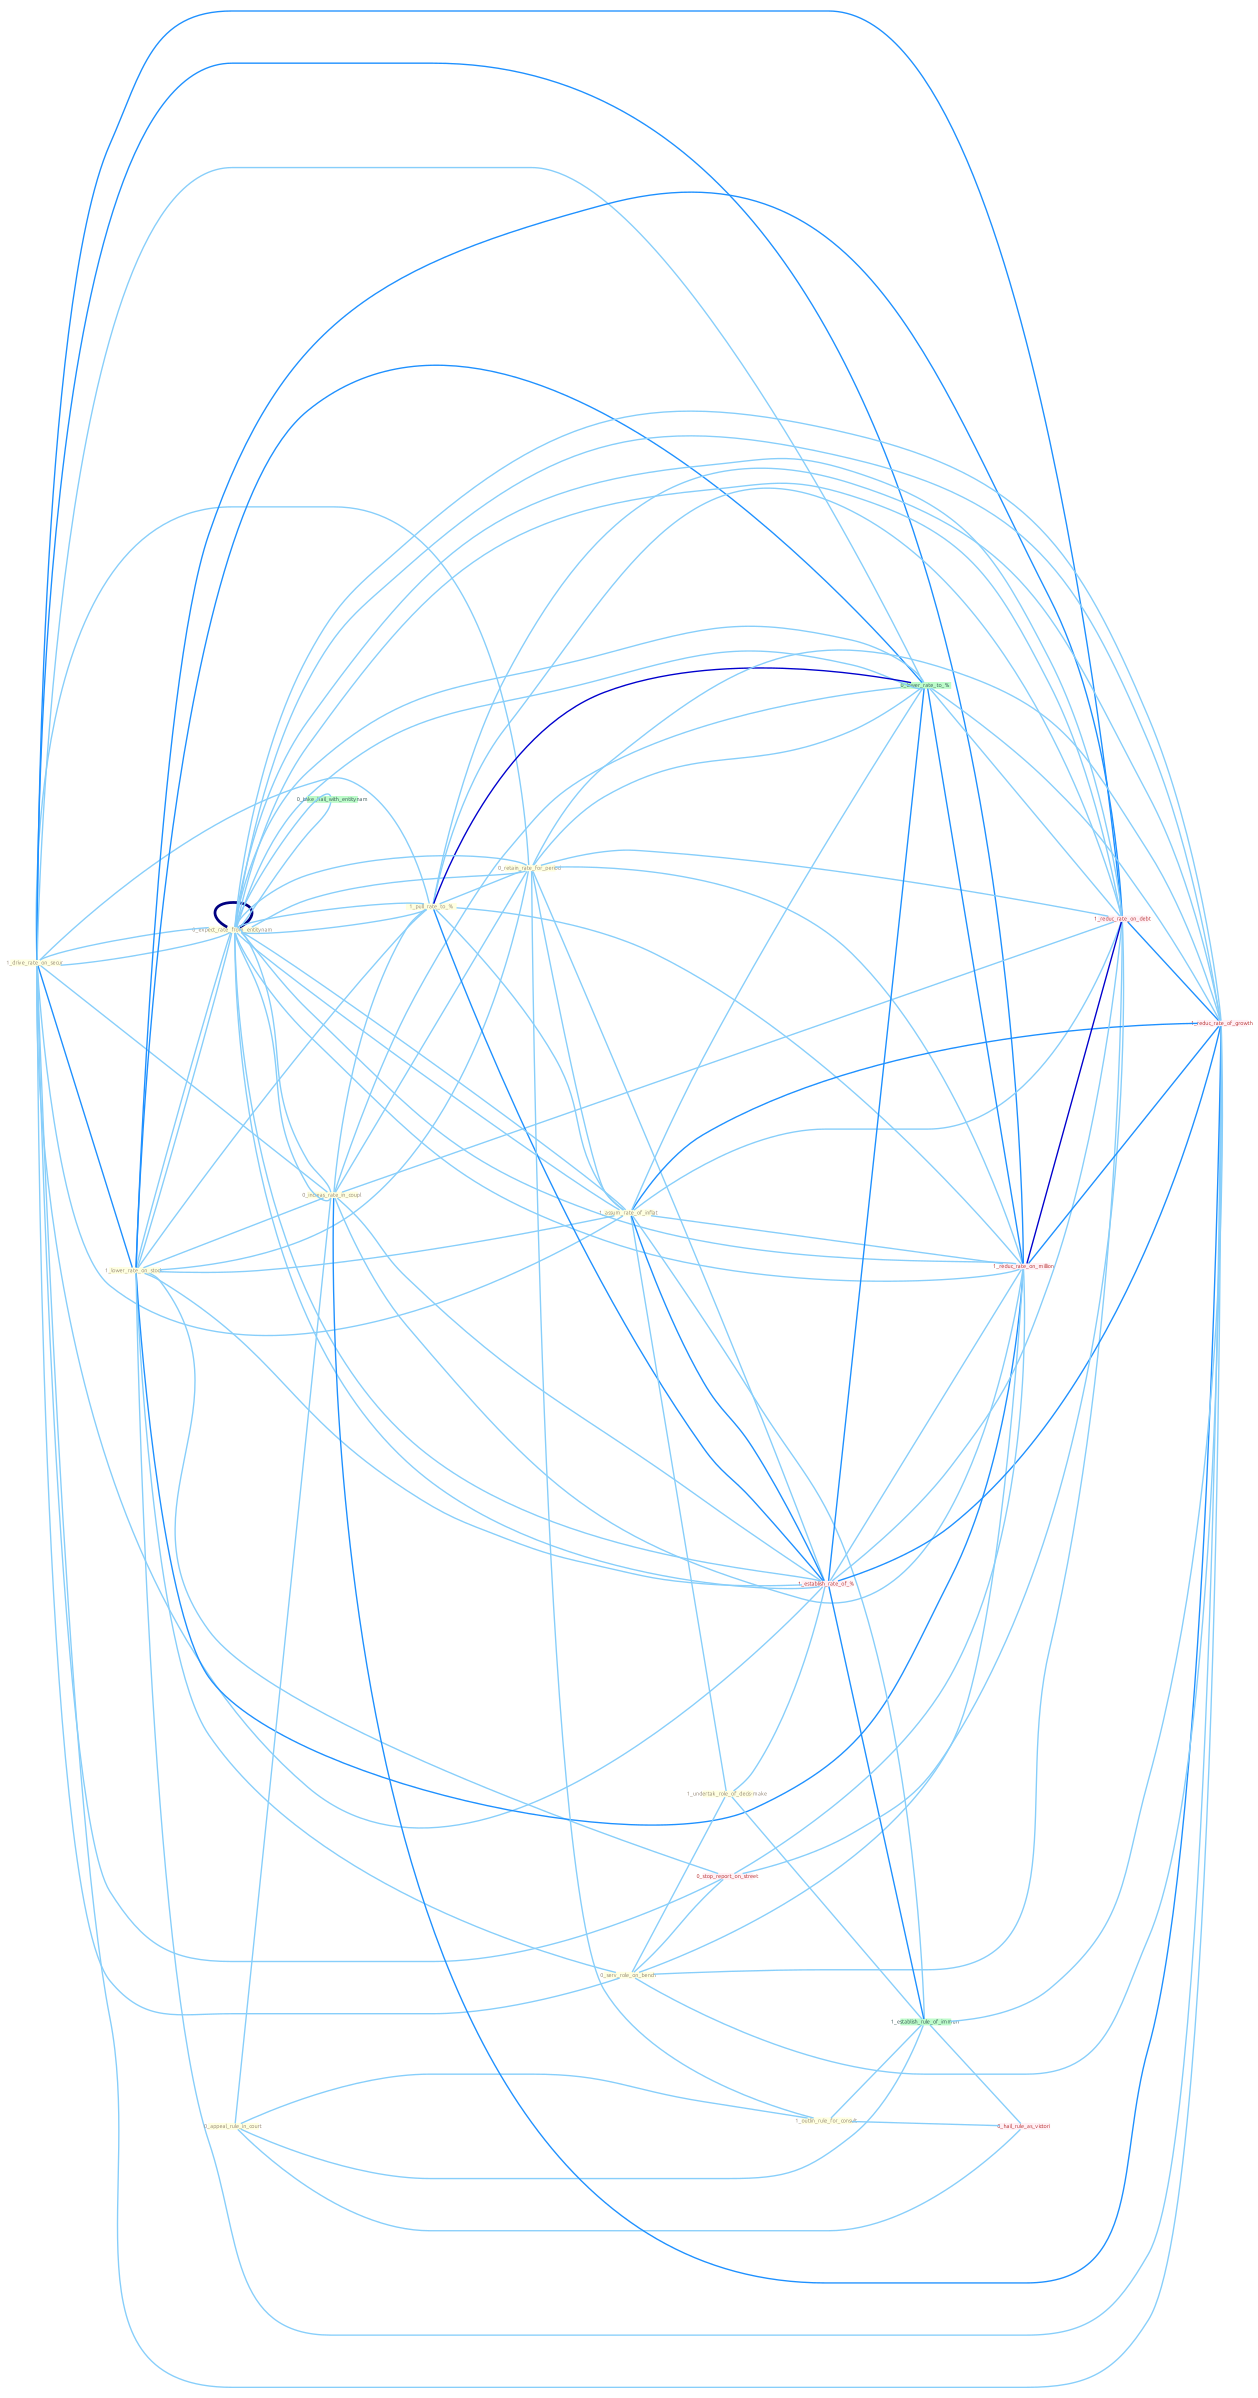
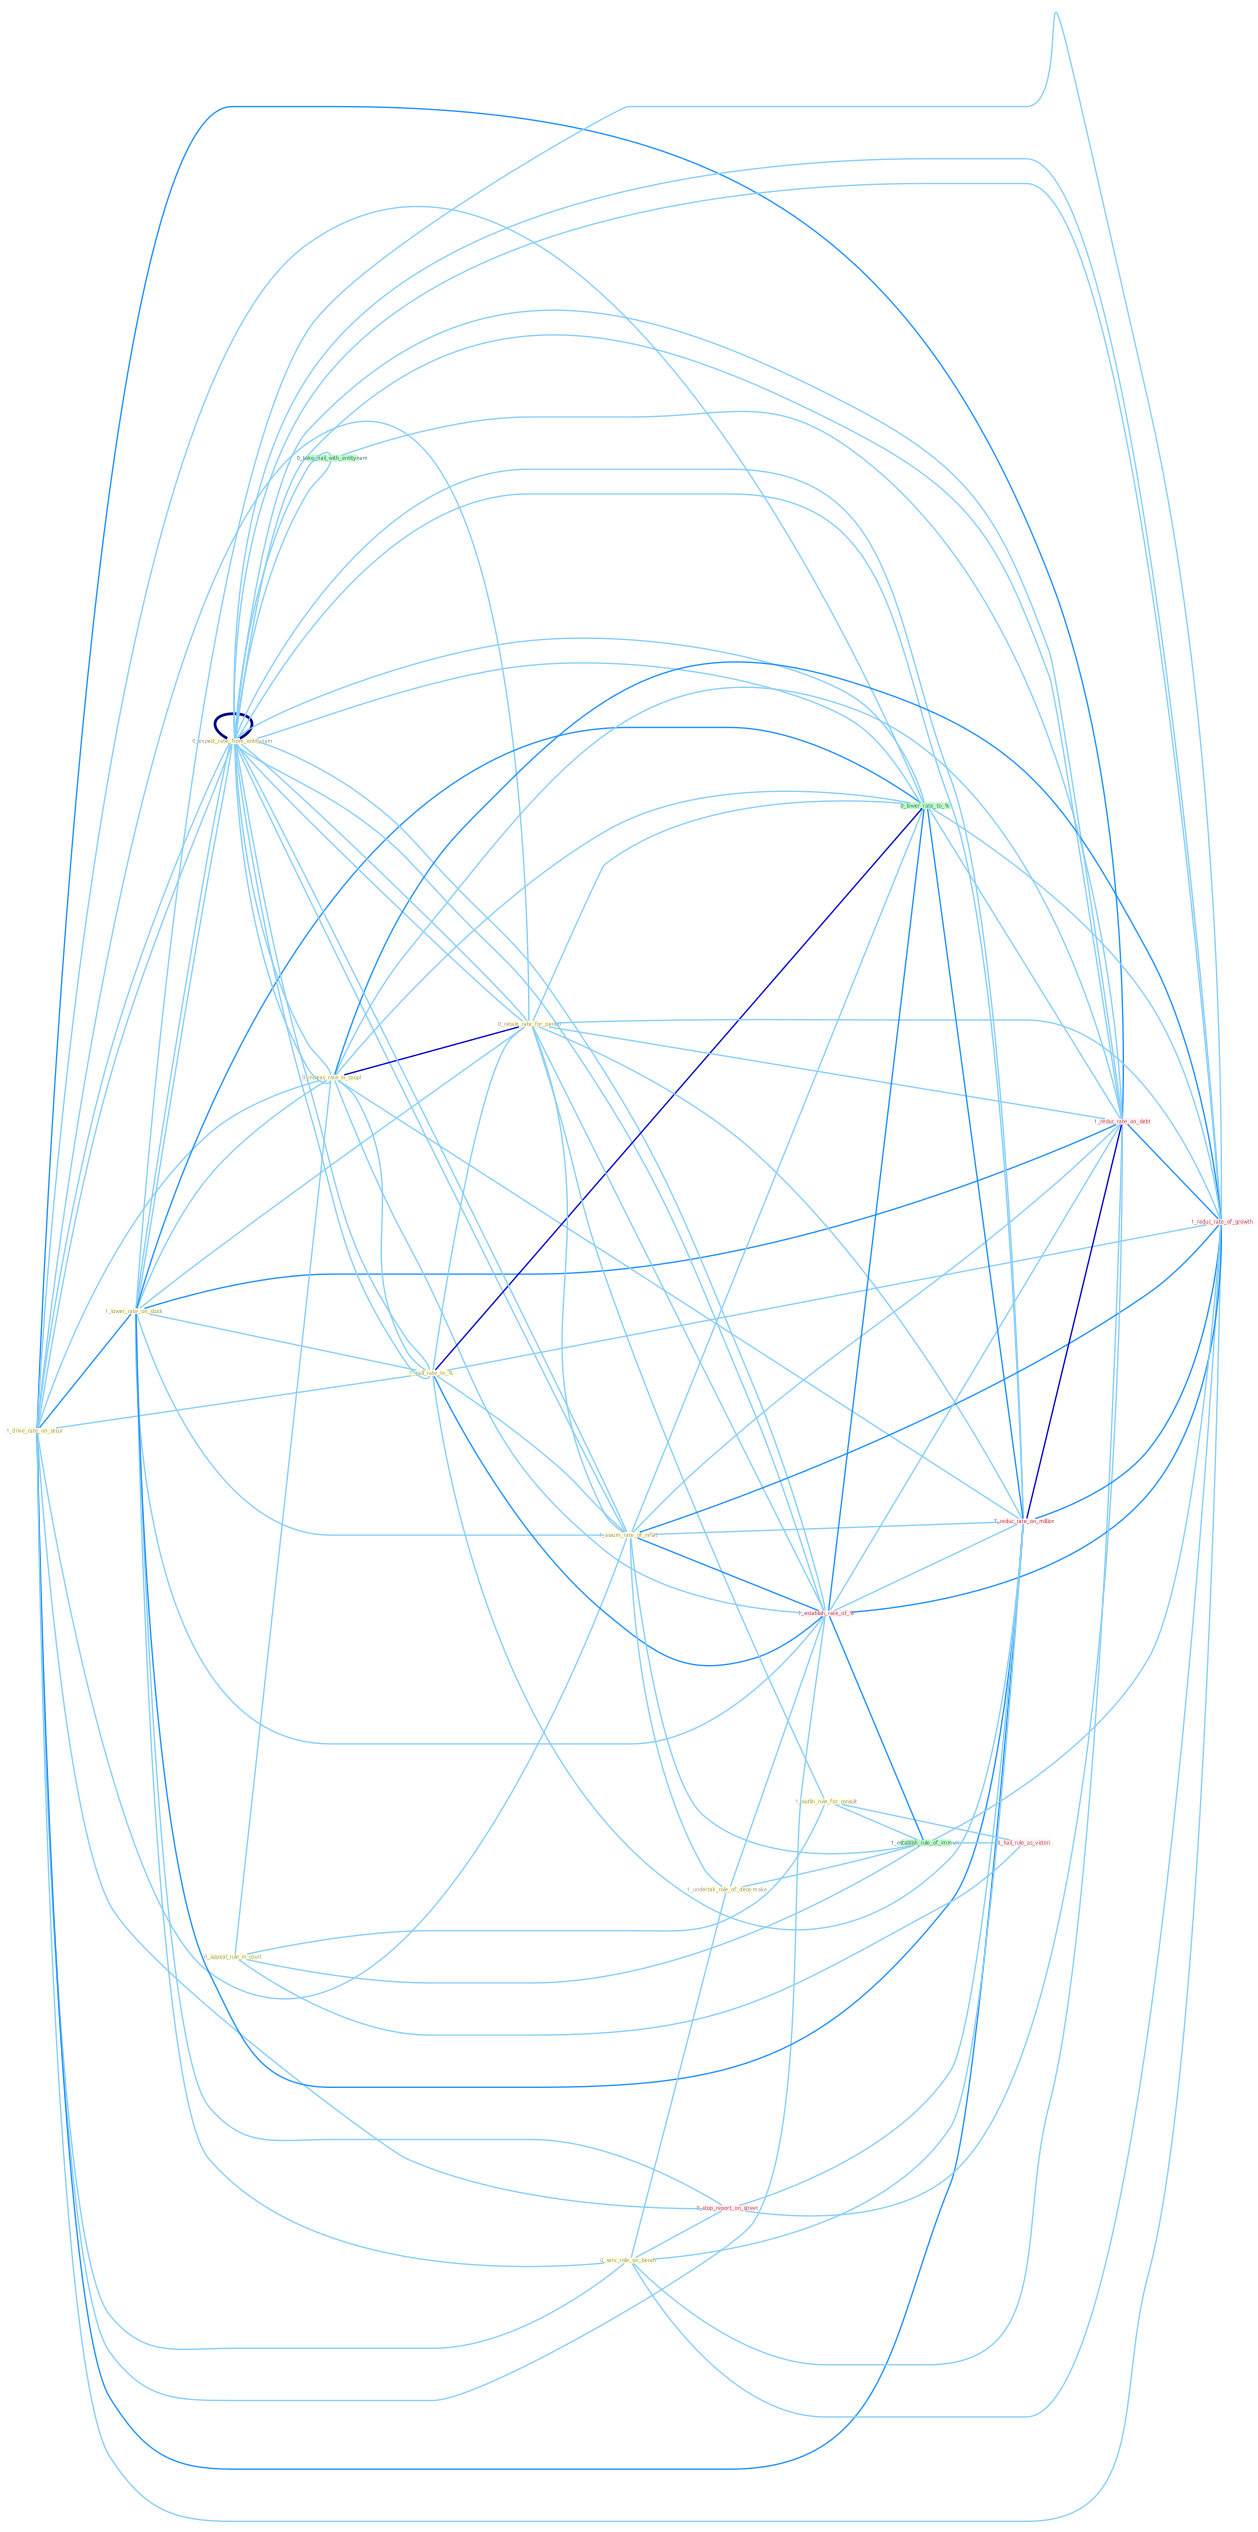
edge "1_pull_rate_to_%" -- "1_reduc_rate_on_debt": now "0_take_hail_with_entitynam" -- "1_reduc_rate_on_debt"
edge "0_retain_rate_for_period" -- "0_increas_rate_in_coupl": color #87cefa -> #0000cd
node "1_reduc_rate_on_million": label "1_reduc_rate_on_million" -> "7_reduc_rate_on_million"
